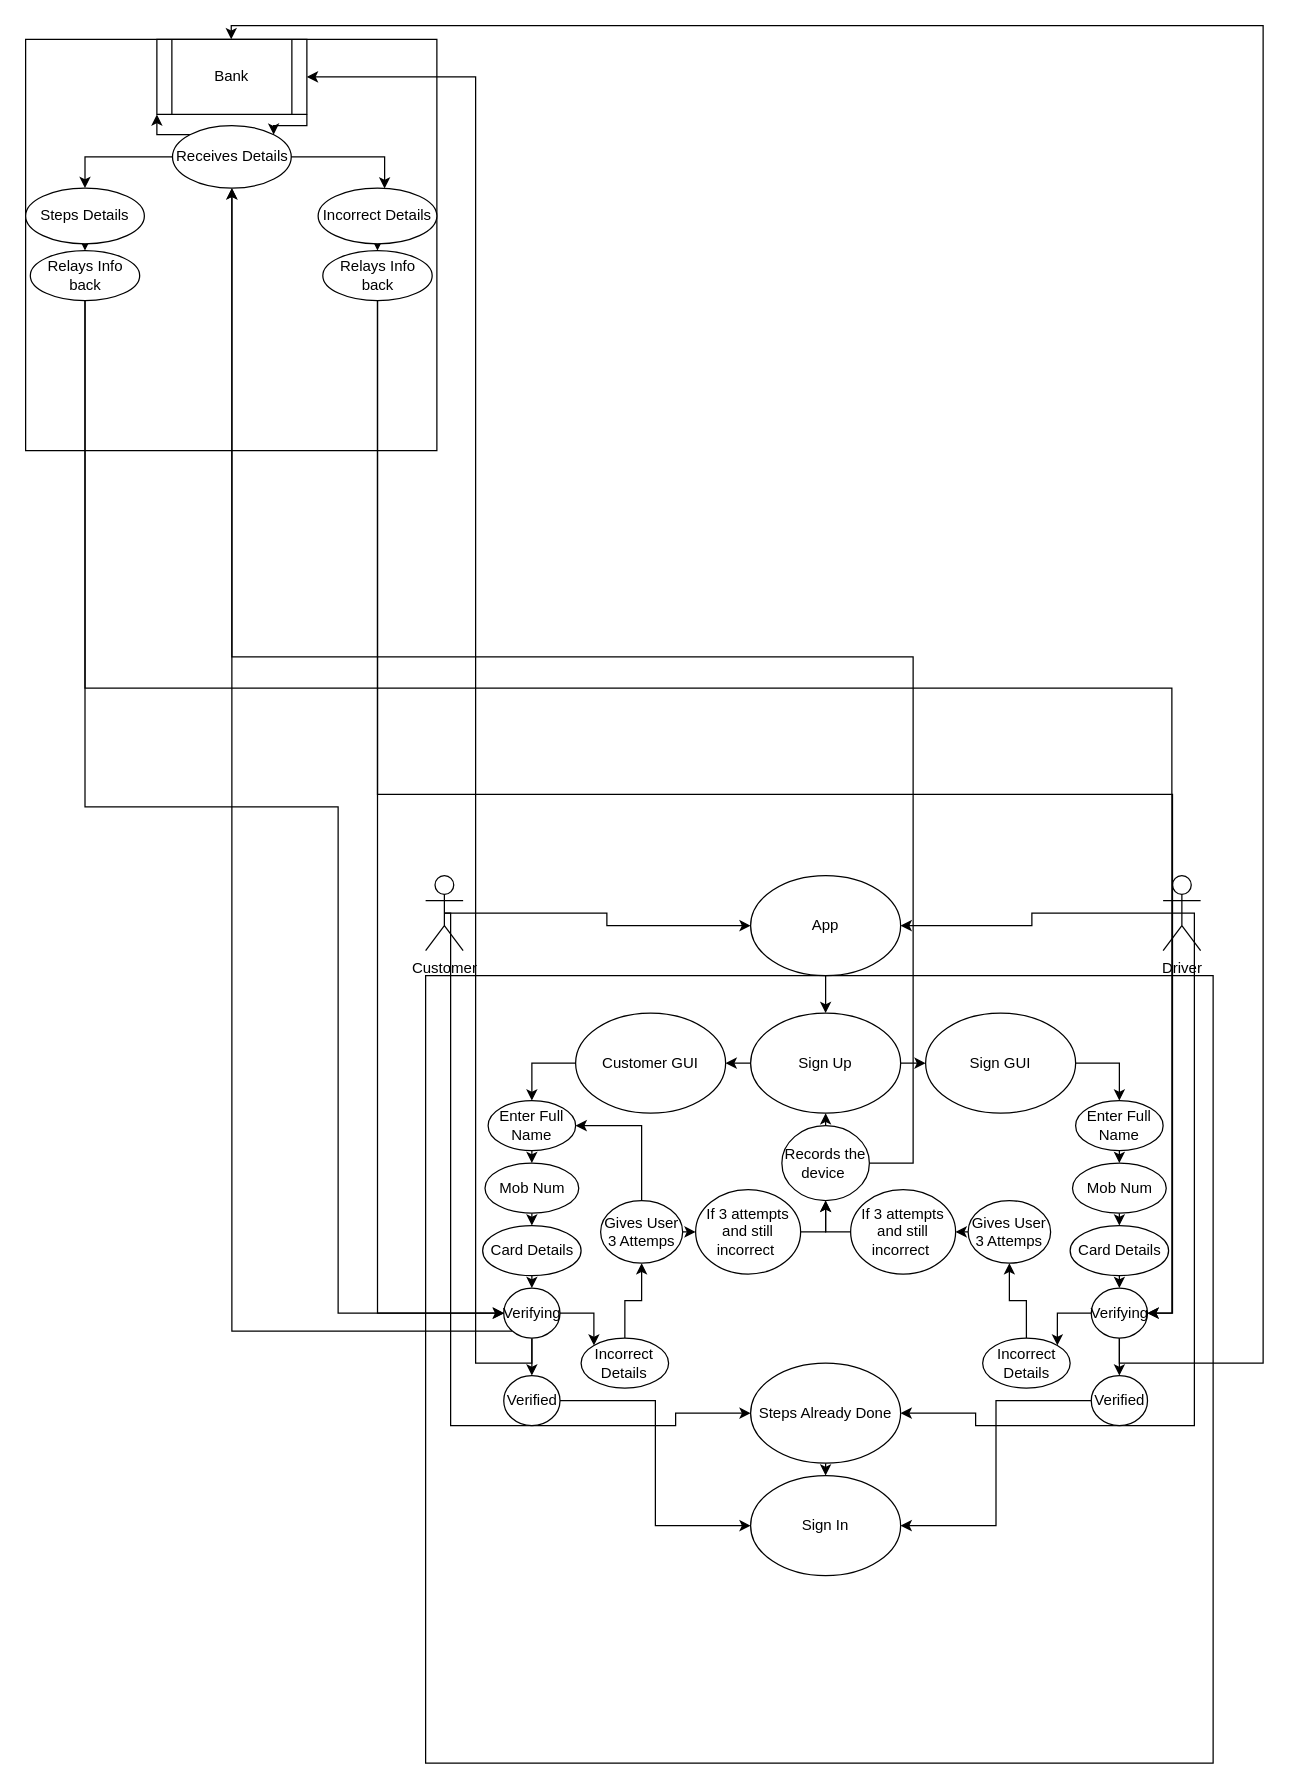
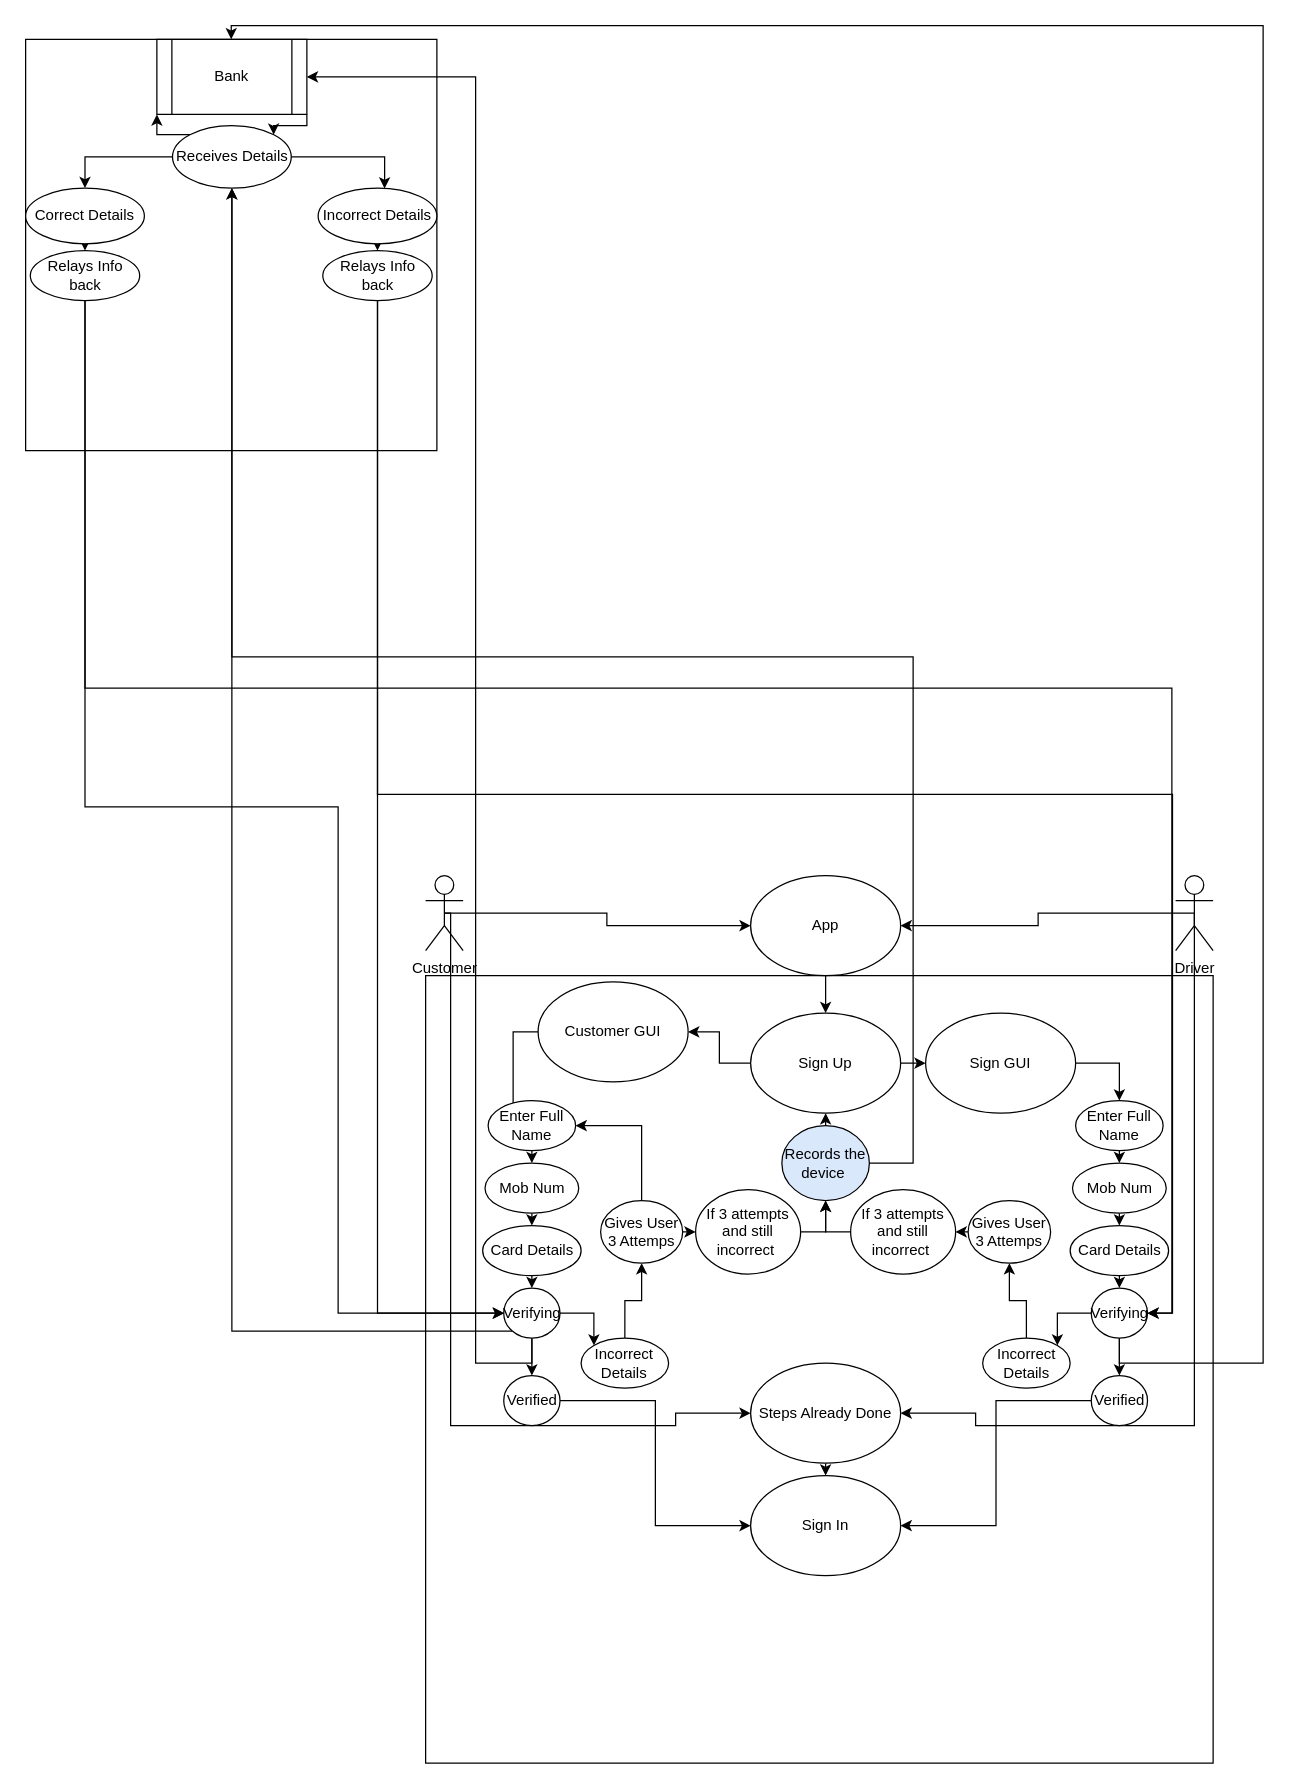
node "Steps Details": label "Steps Details" -> "Correct Details"
node "Driver": moved (1182, 913) -> (1194, 913)
node "Customer GUI": moved (651, 1063) -> (613, 1032)
node "Records the device": fillcolor #ffffff -> #dae8fc
